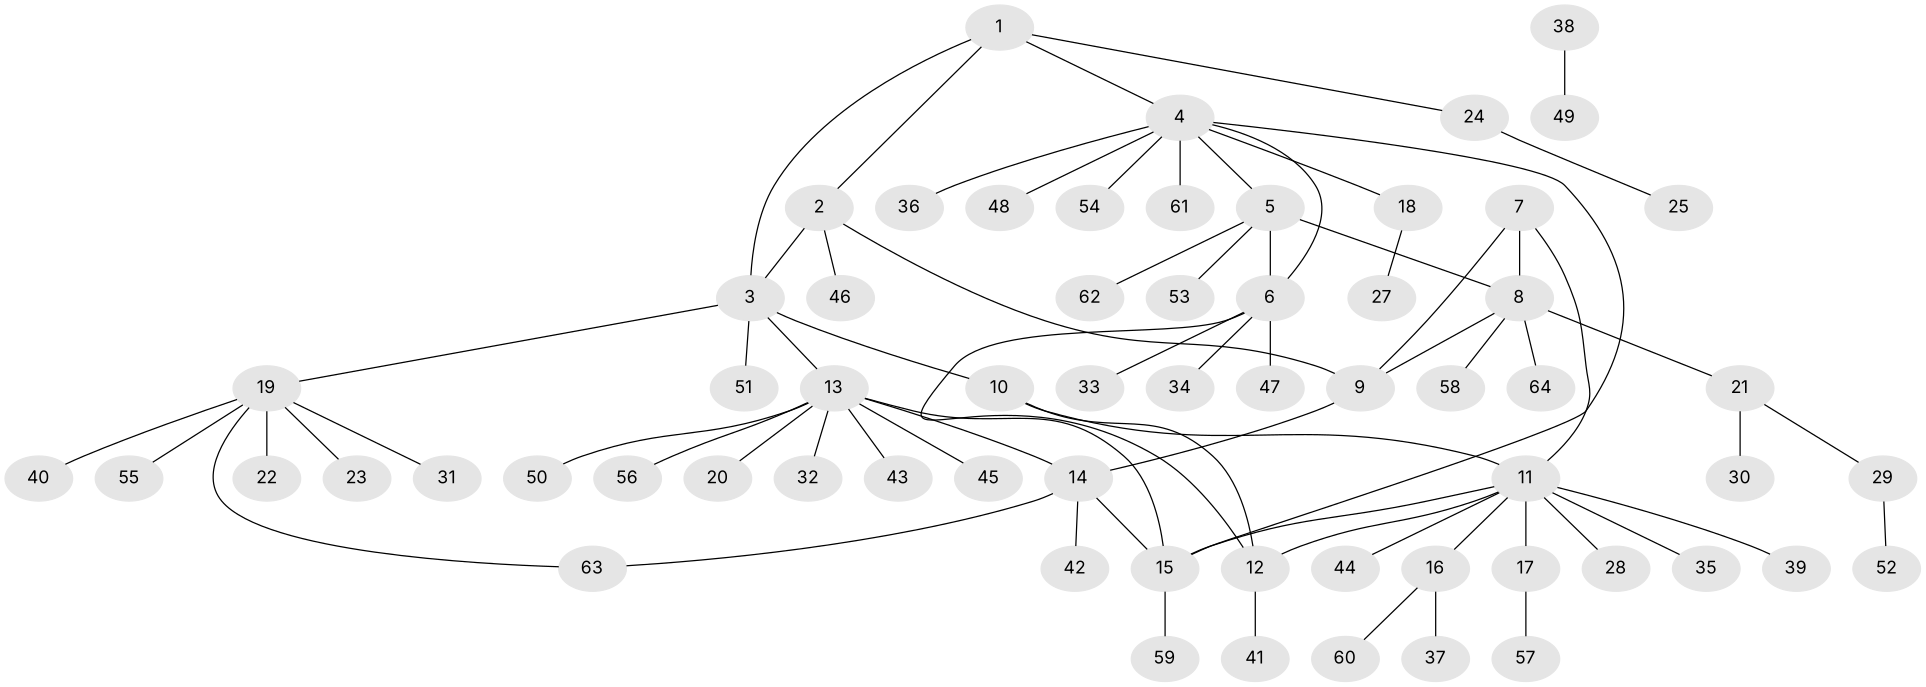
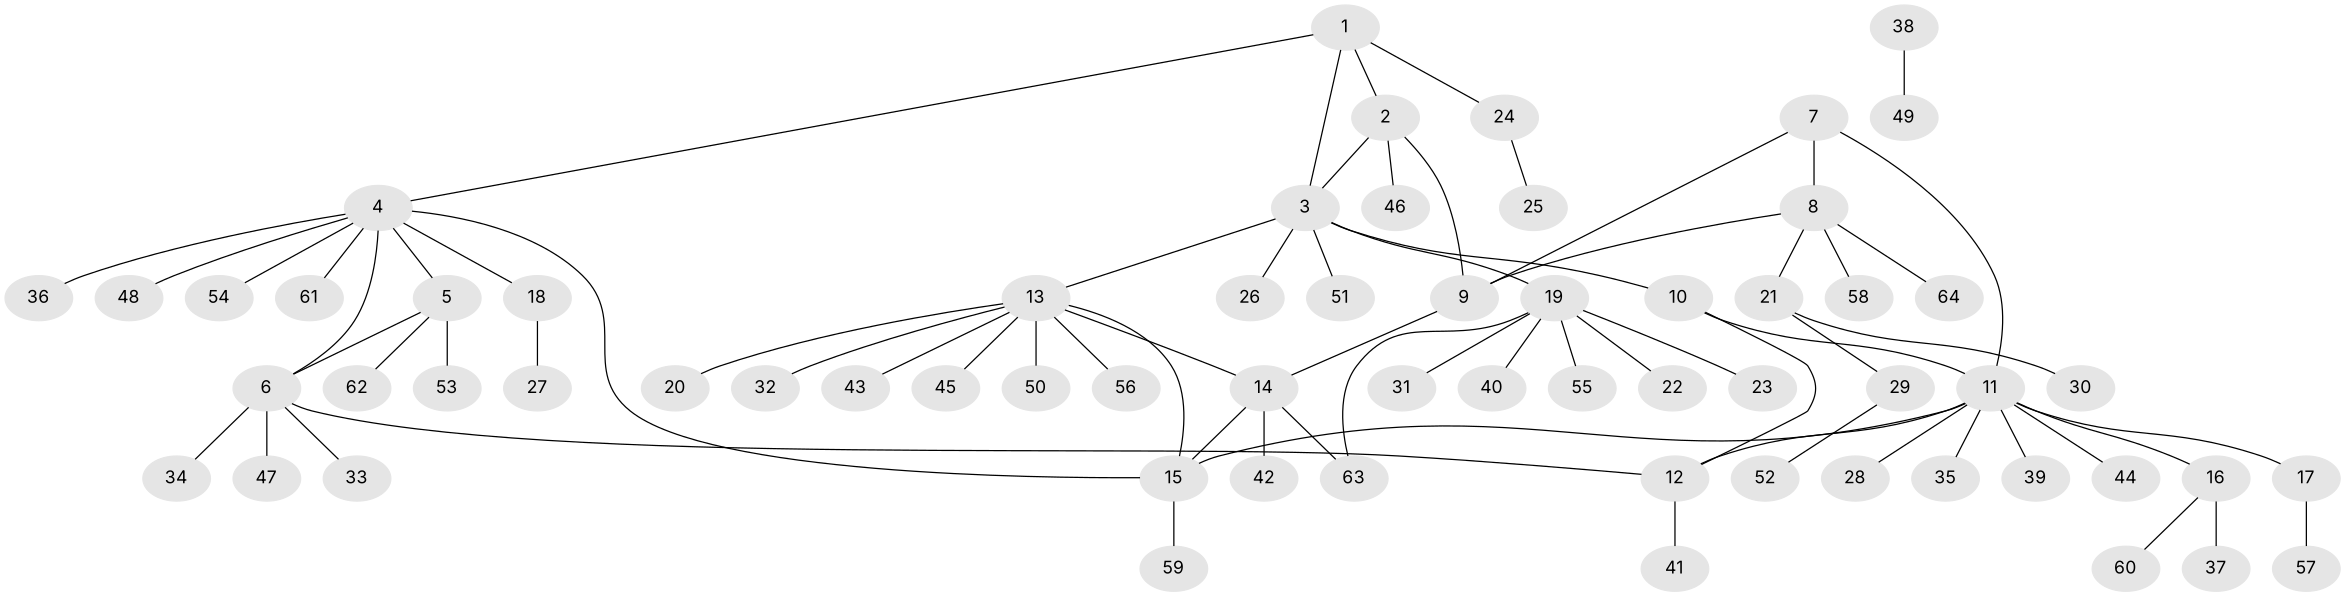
edge "5" -- "8": removed
node "26": added
